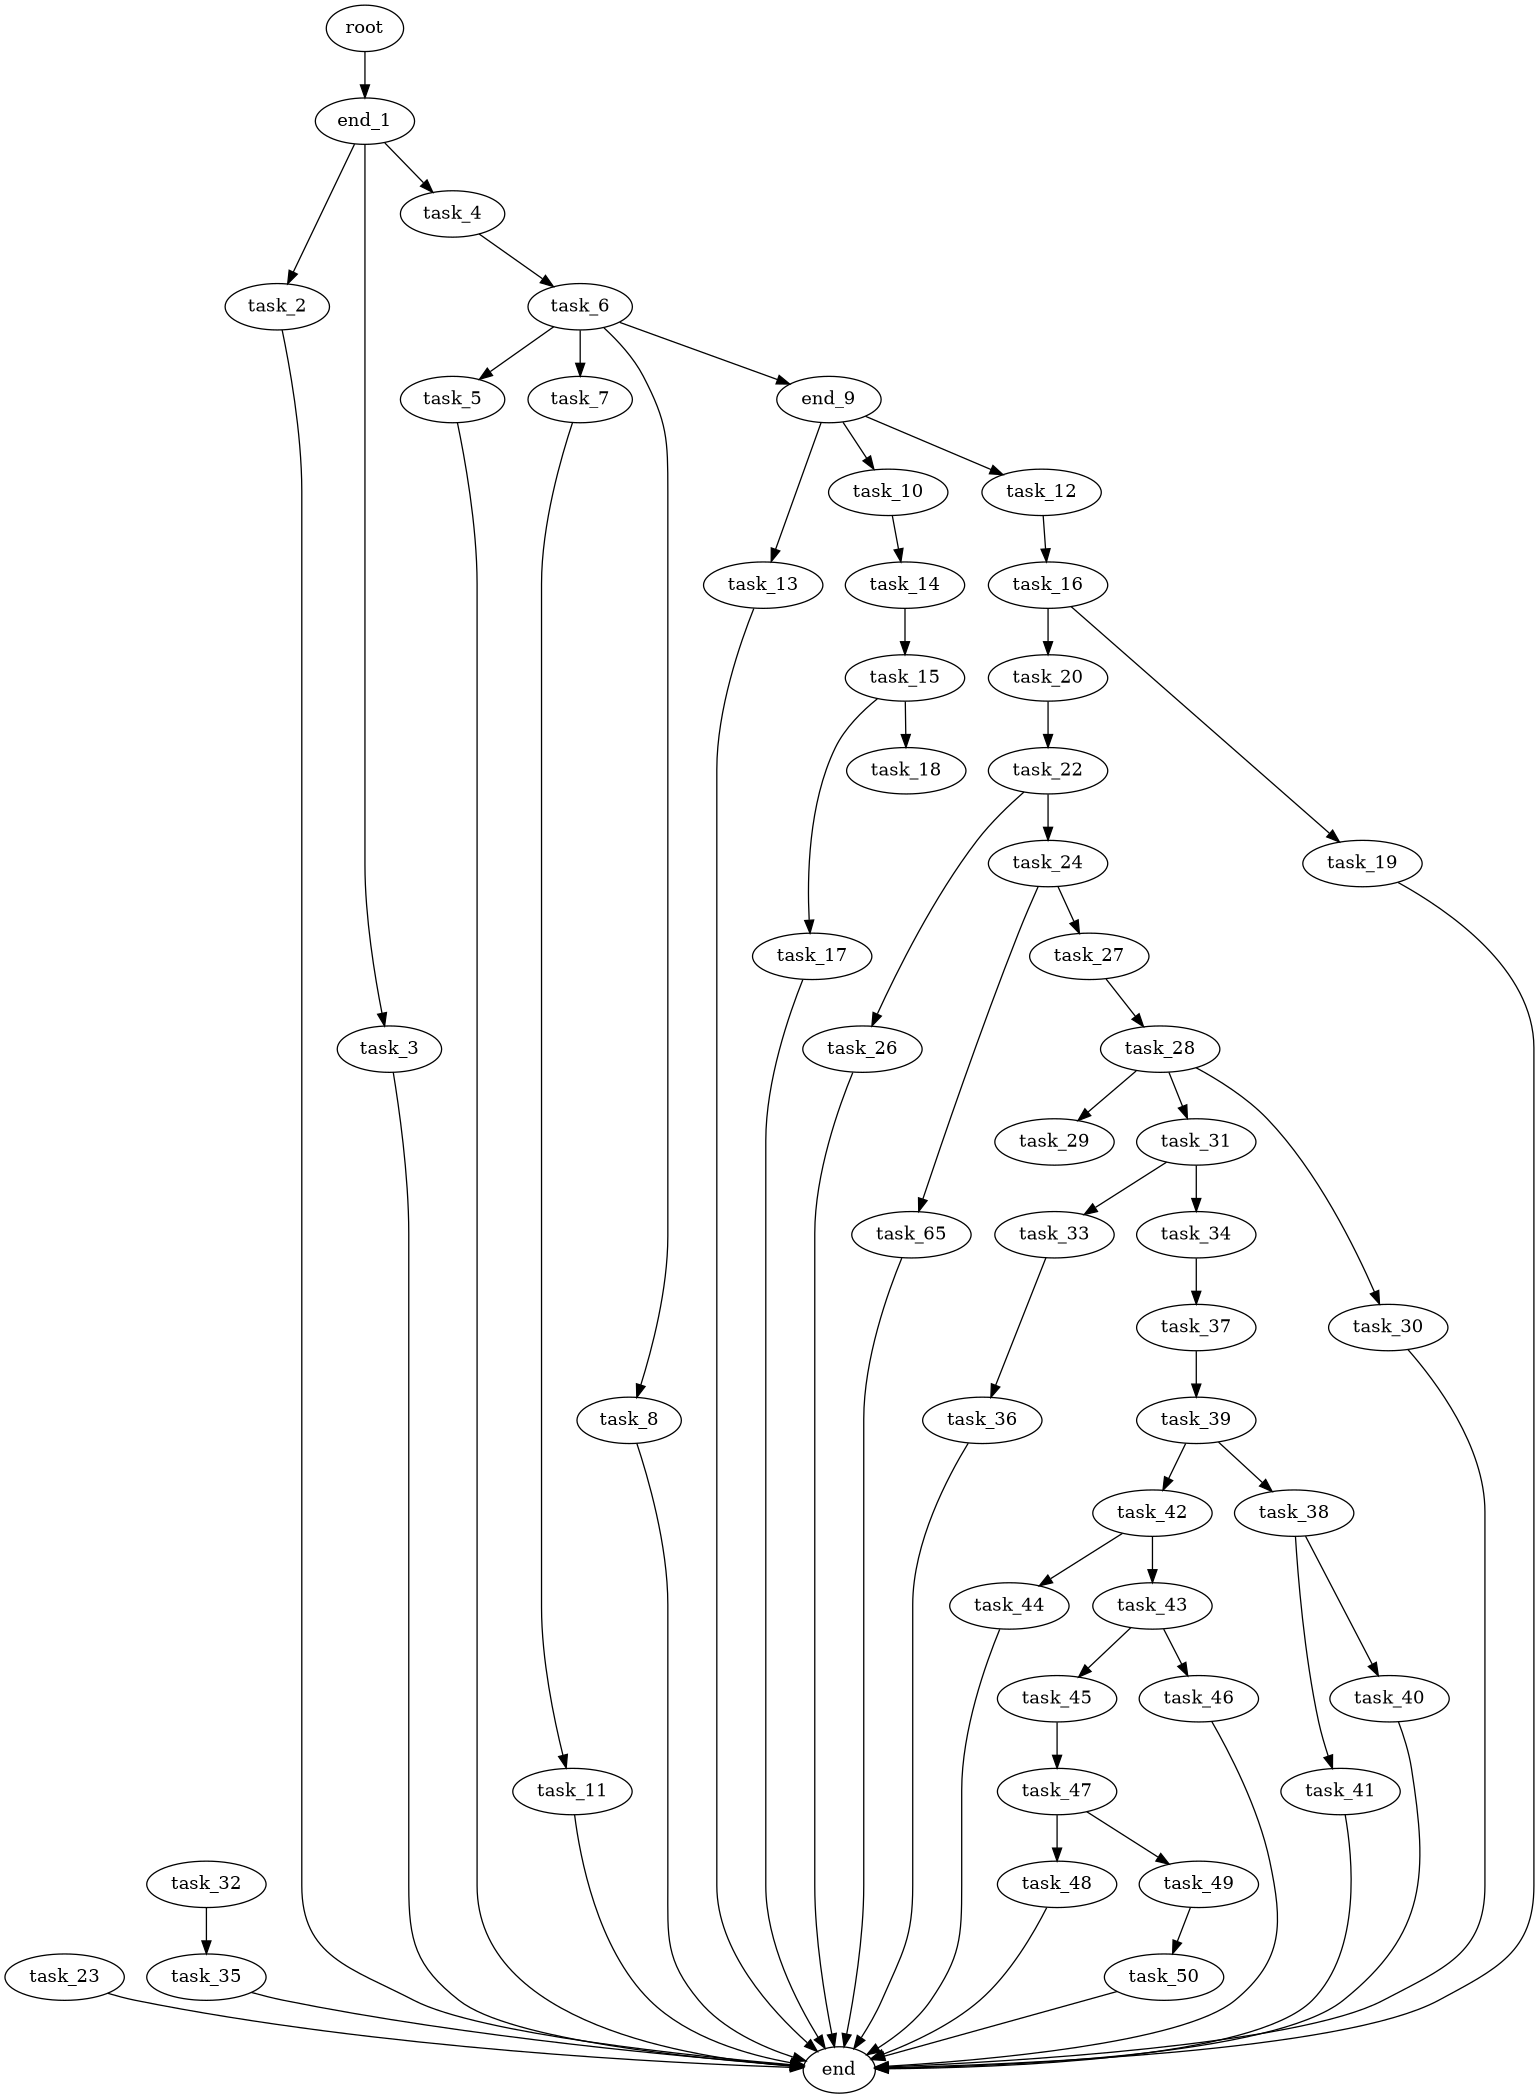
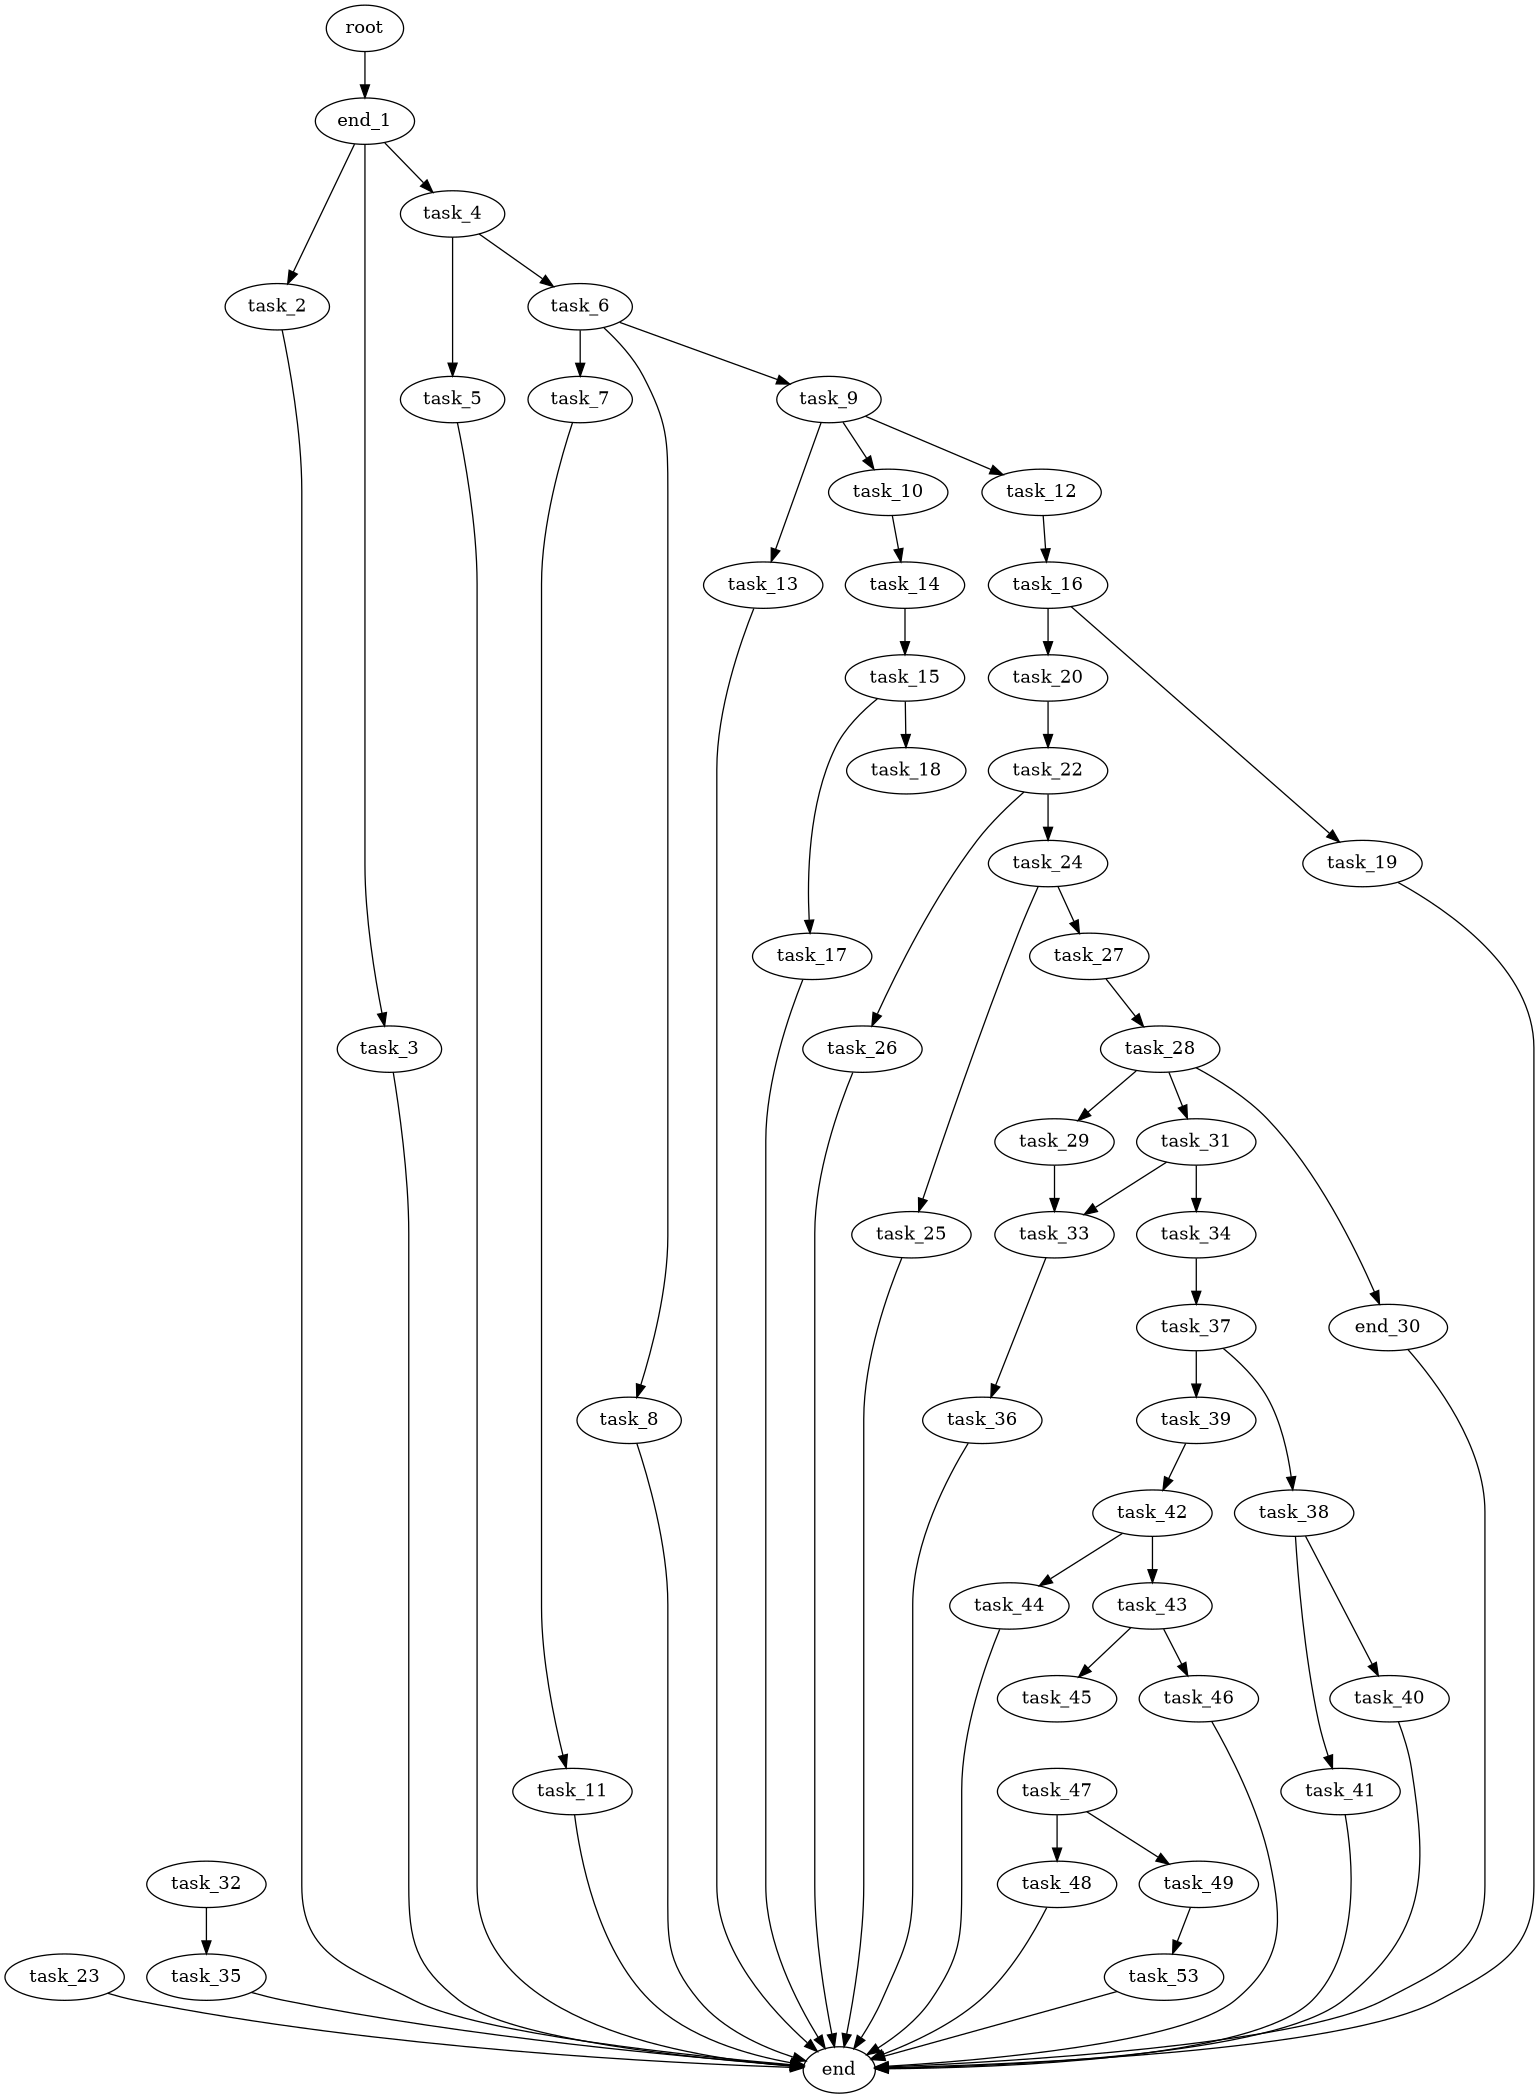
edge "task_6" -> "task_5": now "task_4" -> "task_5"
node "end_9": label "end_9" -> "task_9"
edge "task_29" -> "task_33": added
node "task_65": label "task_65" -> "task_25"
node "task_30": label "task_30" -> "end_30"
edge "task_39" -> "task_38": now "task_37" -> "task_38"
edge "task_45" -> "task_47": removed
node "task_50": label "task_50" -> "task_53"
